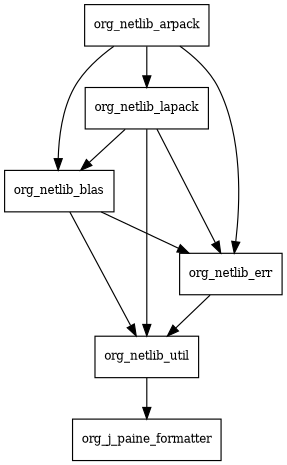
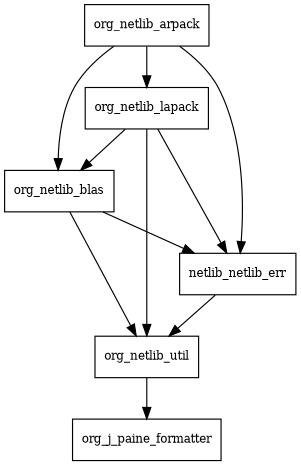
node "org_netlib_err": label "org_netlib_err" -> "netlib_netlib_err"
